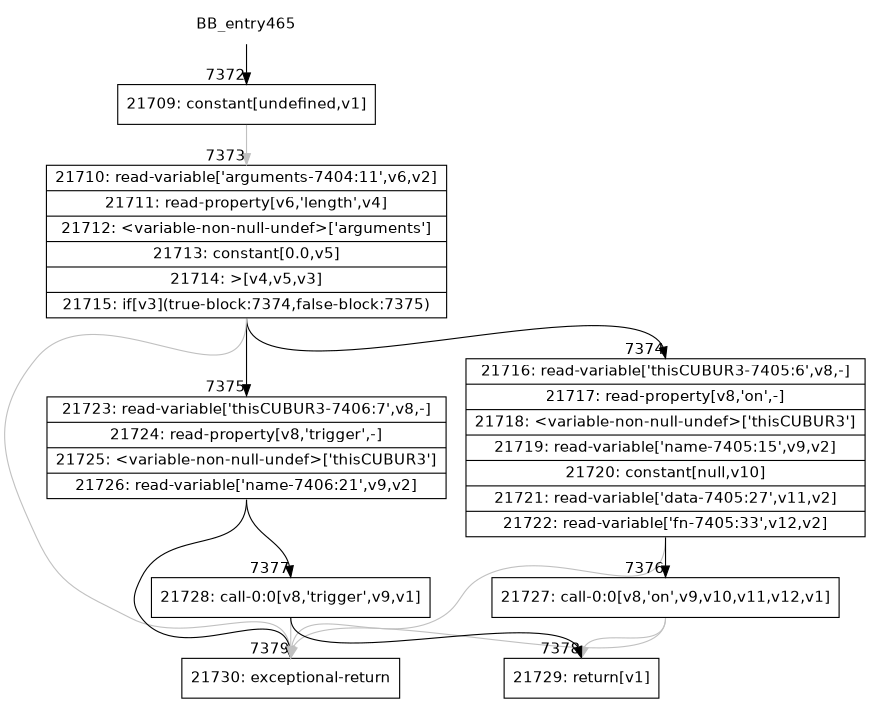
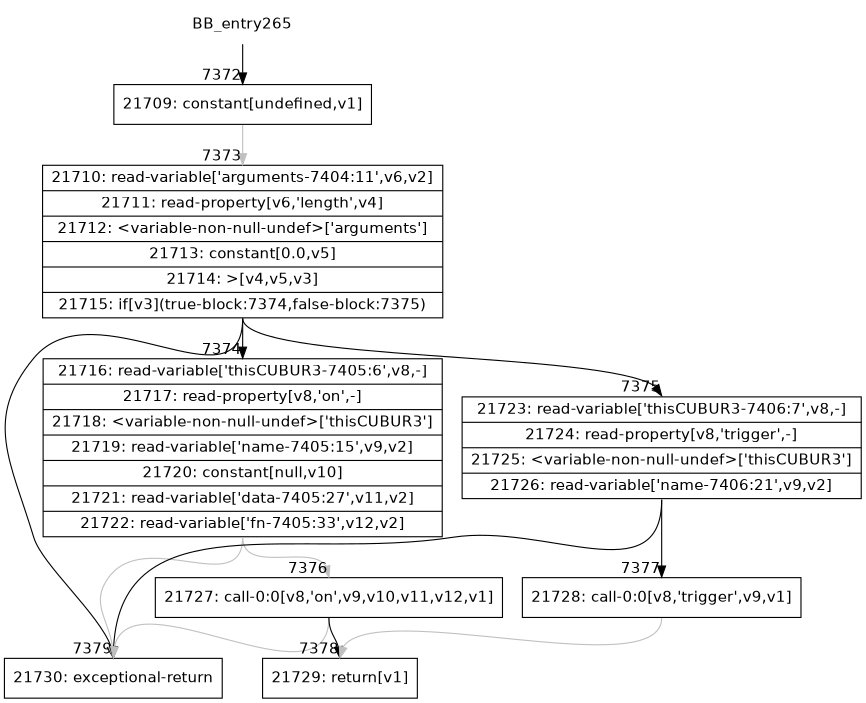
node "BB_entry465": label "BB_entry465" -> "BB_entry265"
edge "21710: read-variable['arguments-7404:11',v6,v2]" -> "21730: exceptional-return": color gray -> black
edge "21716: read-variable['thisCUBUR3-7405:6',v8,-]" -> "21727: call-0:0[v8,'on',v9,v10,v11,v12,v1]": color black -> gray
edge "21728: call-0:0[v8,'trigger',v9,v1]" -> "21730: exceptional-return": removed
edge "21727: call-0:0[v8,'on',v9,v10,v11,v12,v1]" -> "21729: return[v1]": color gray -> black
edge "21728: call-0:0[v8,'trigger',v9,v1]" -> "21729: return[v1]": color black -> gray
